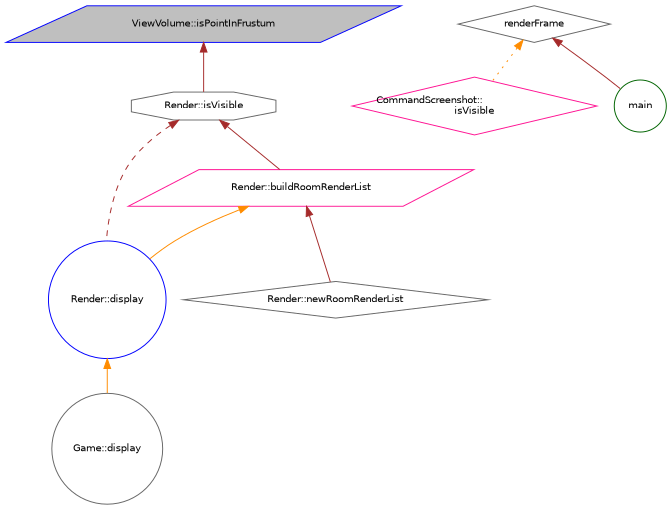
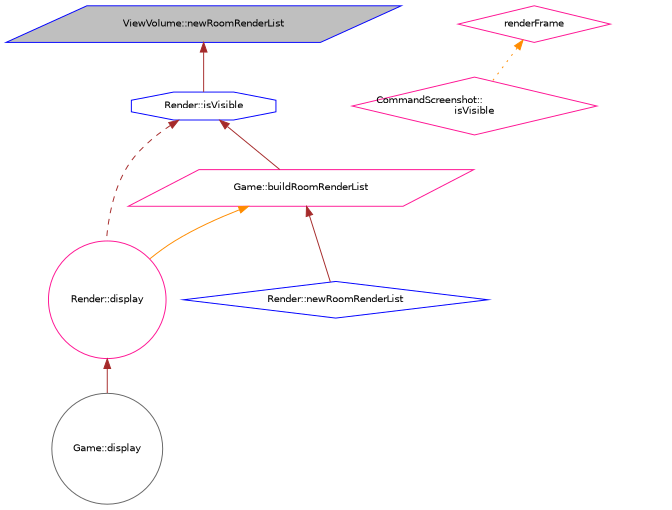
node "ViewVolume::isPointInFrustum": label "ViewVolume::isPointInFrustum" -> "ViewVolume::newRoomRenderList"
node "renderFrame": color gray40 -> deeppink
node "Render::isVisible": color gray40 -> blue
node "main": removed
node "Render::buildRoomRenderList": label "Render::buildRoomRenderList" -> "Game::buildRoomRenderList"
node "Render::display": color blue -> deeppink
node "Render::newRoomRenderList": color gray40 -> blue
edge "Game::display" -> "Render::display": color darkorange -> brown
